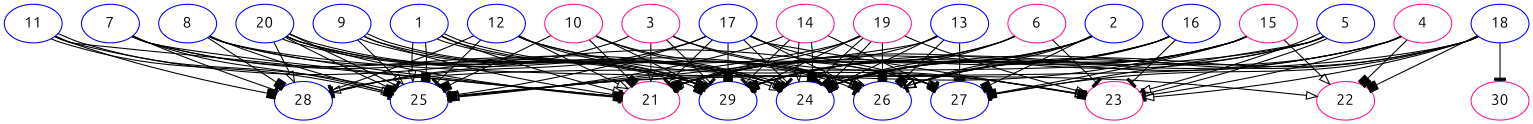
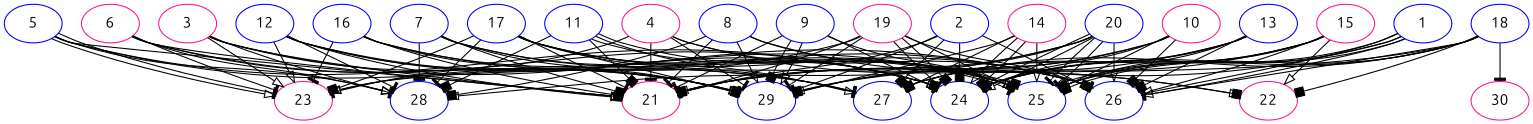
edge "6" -> "28": added
